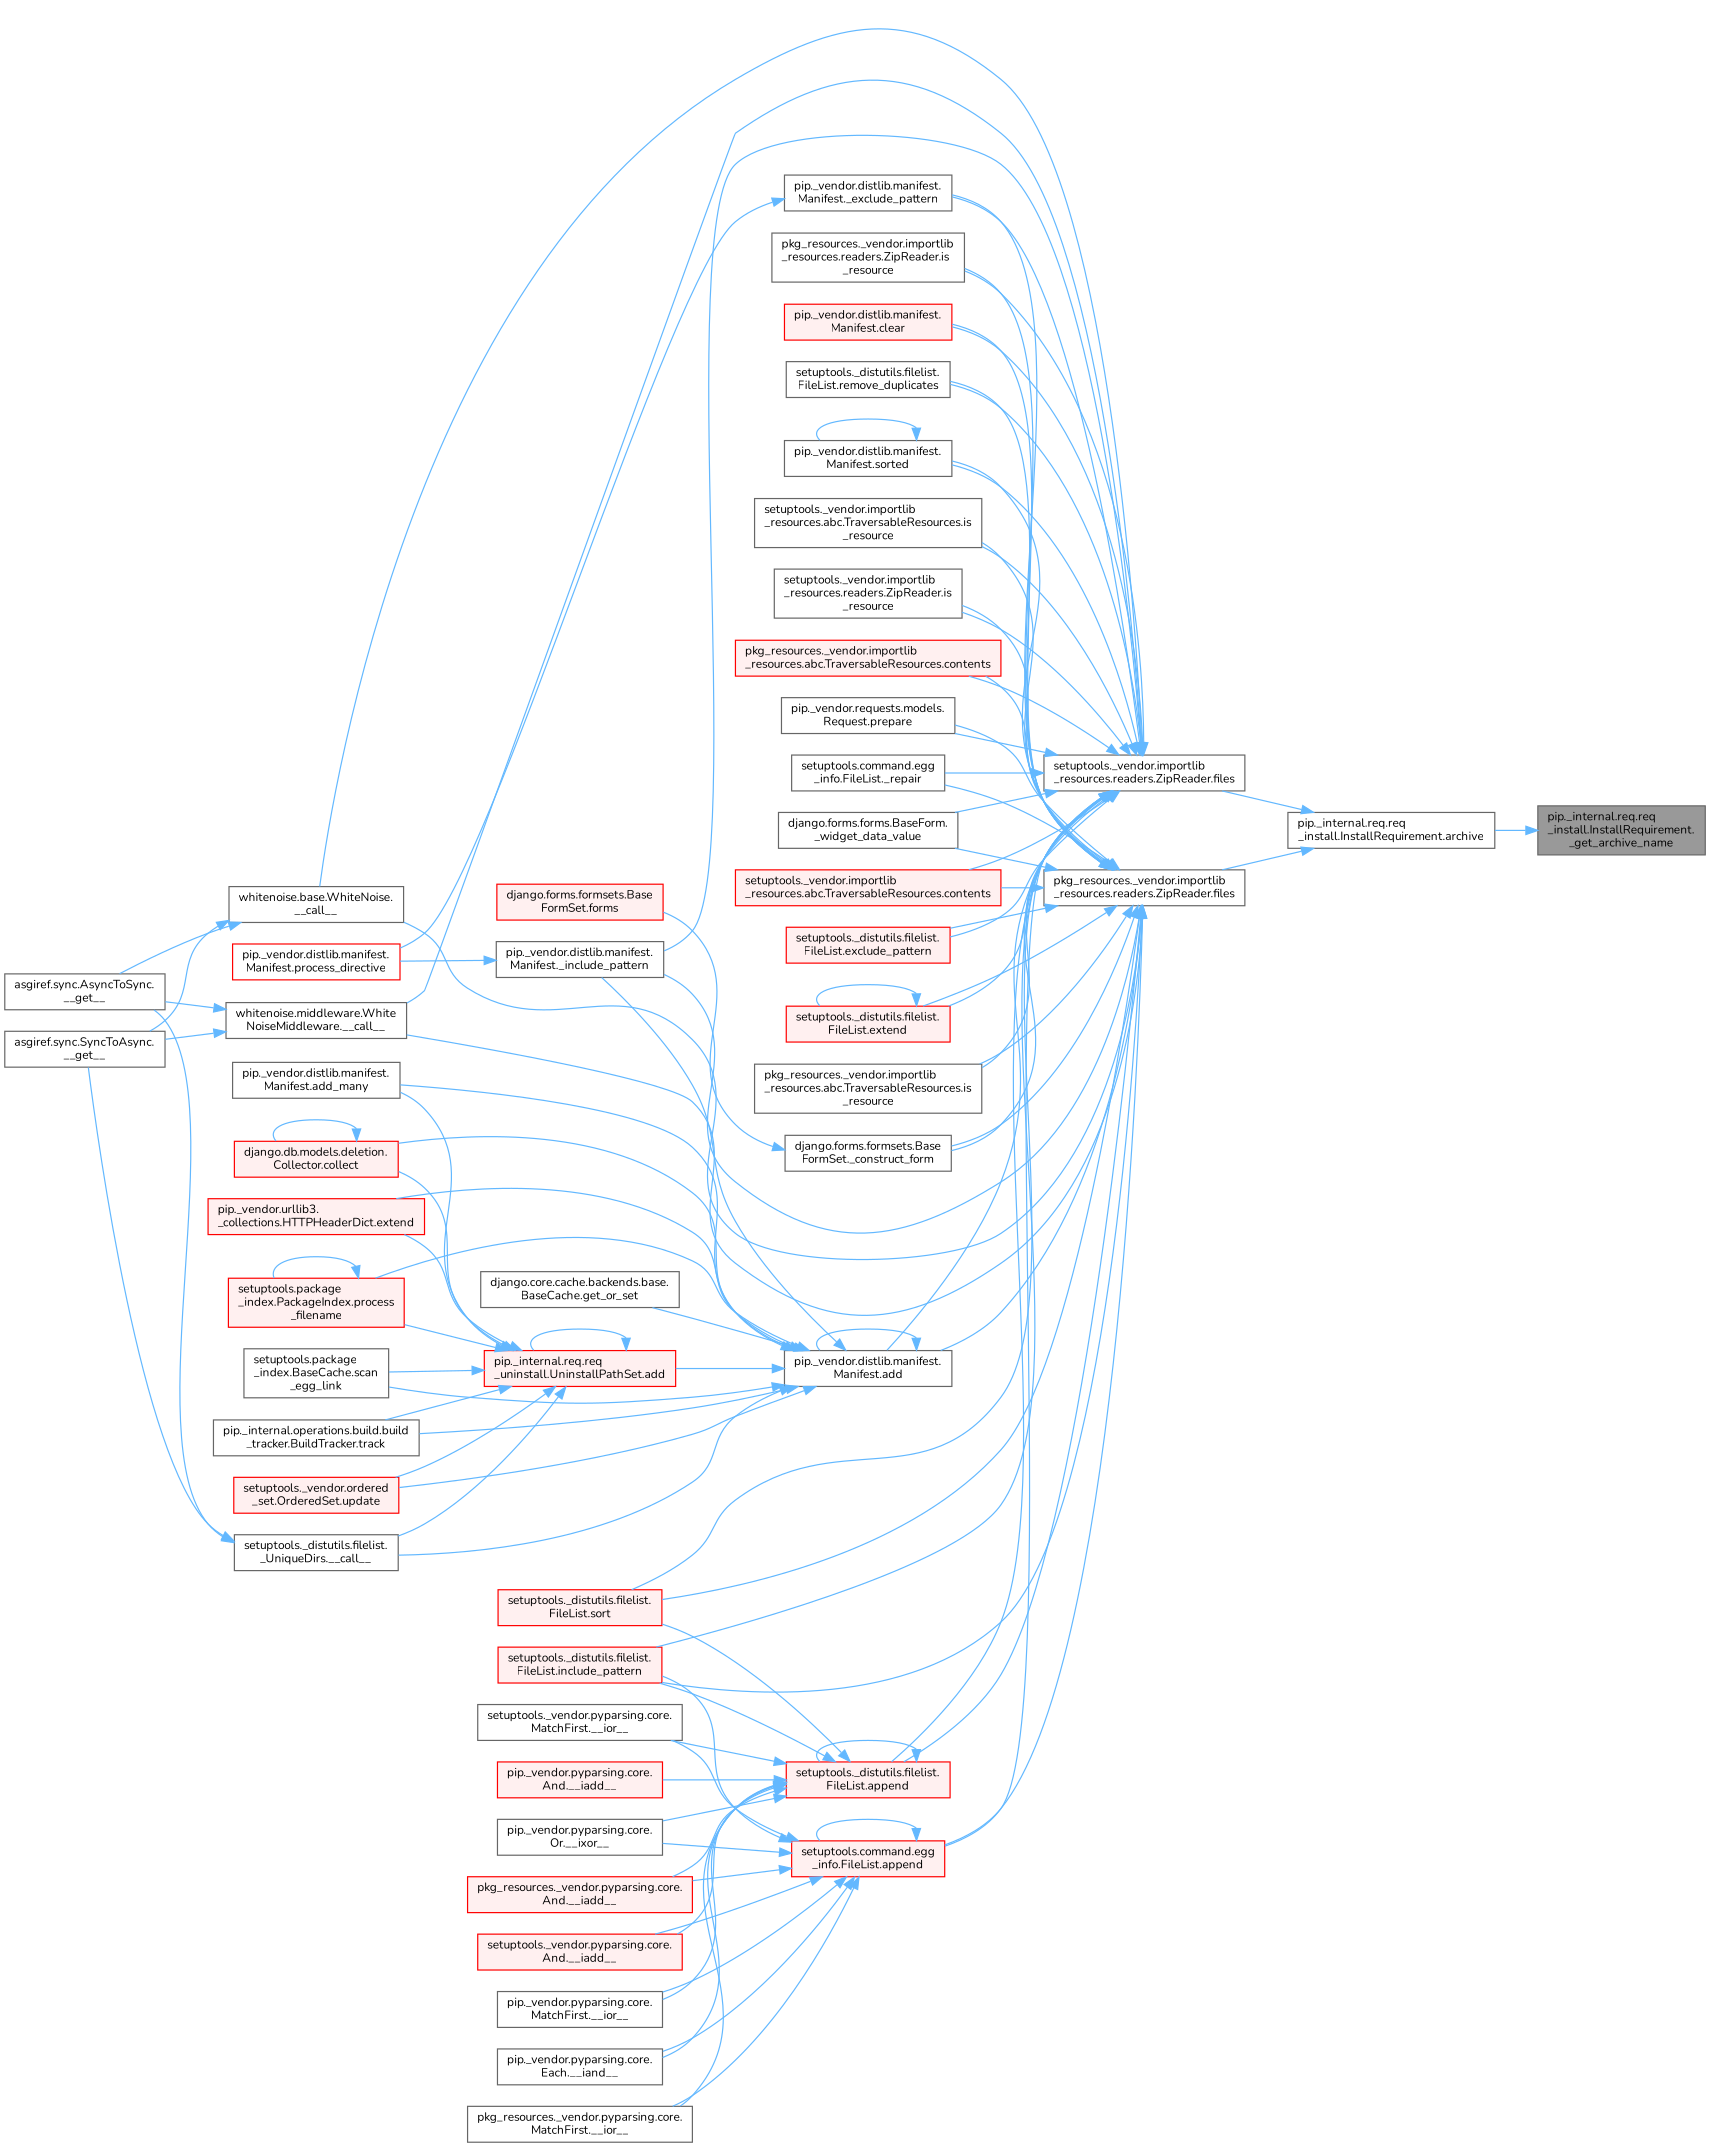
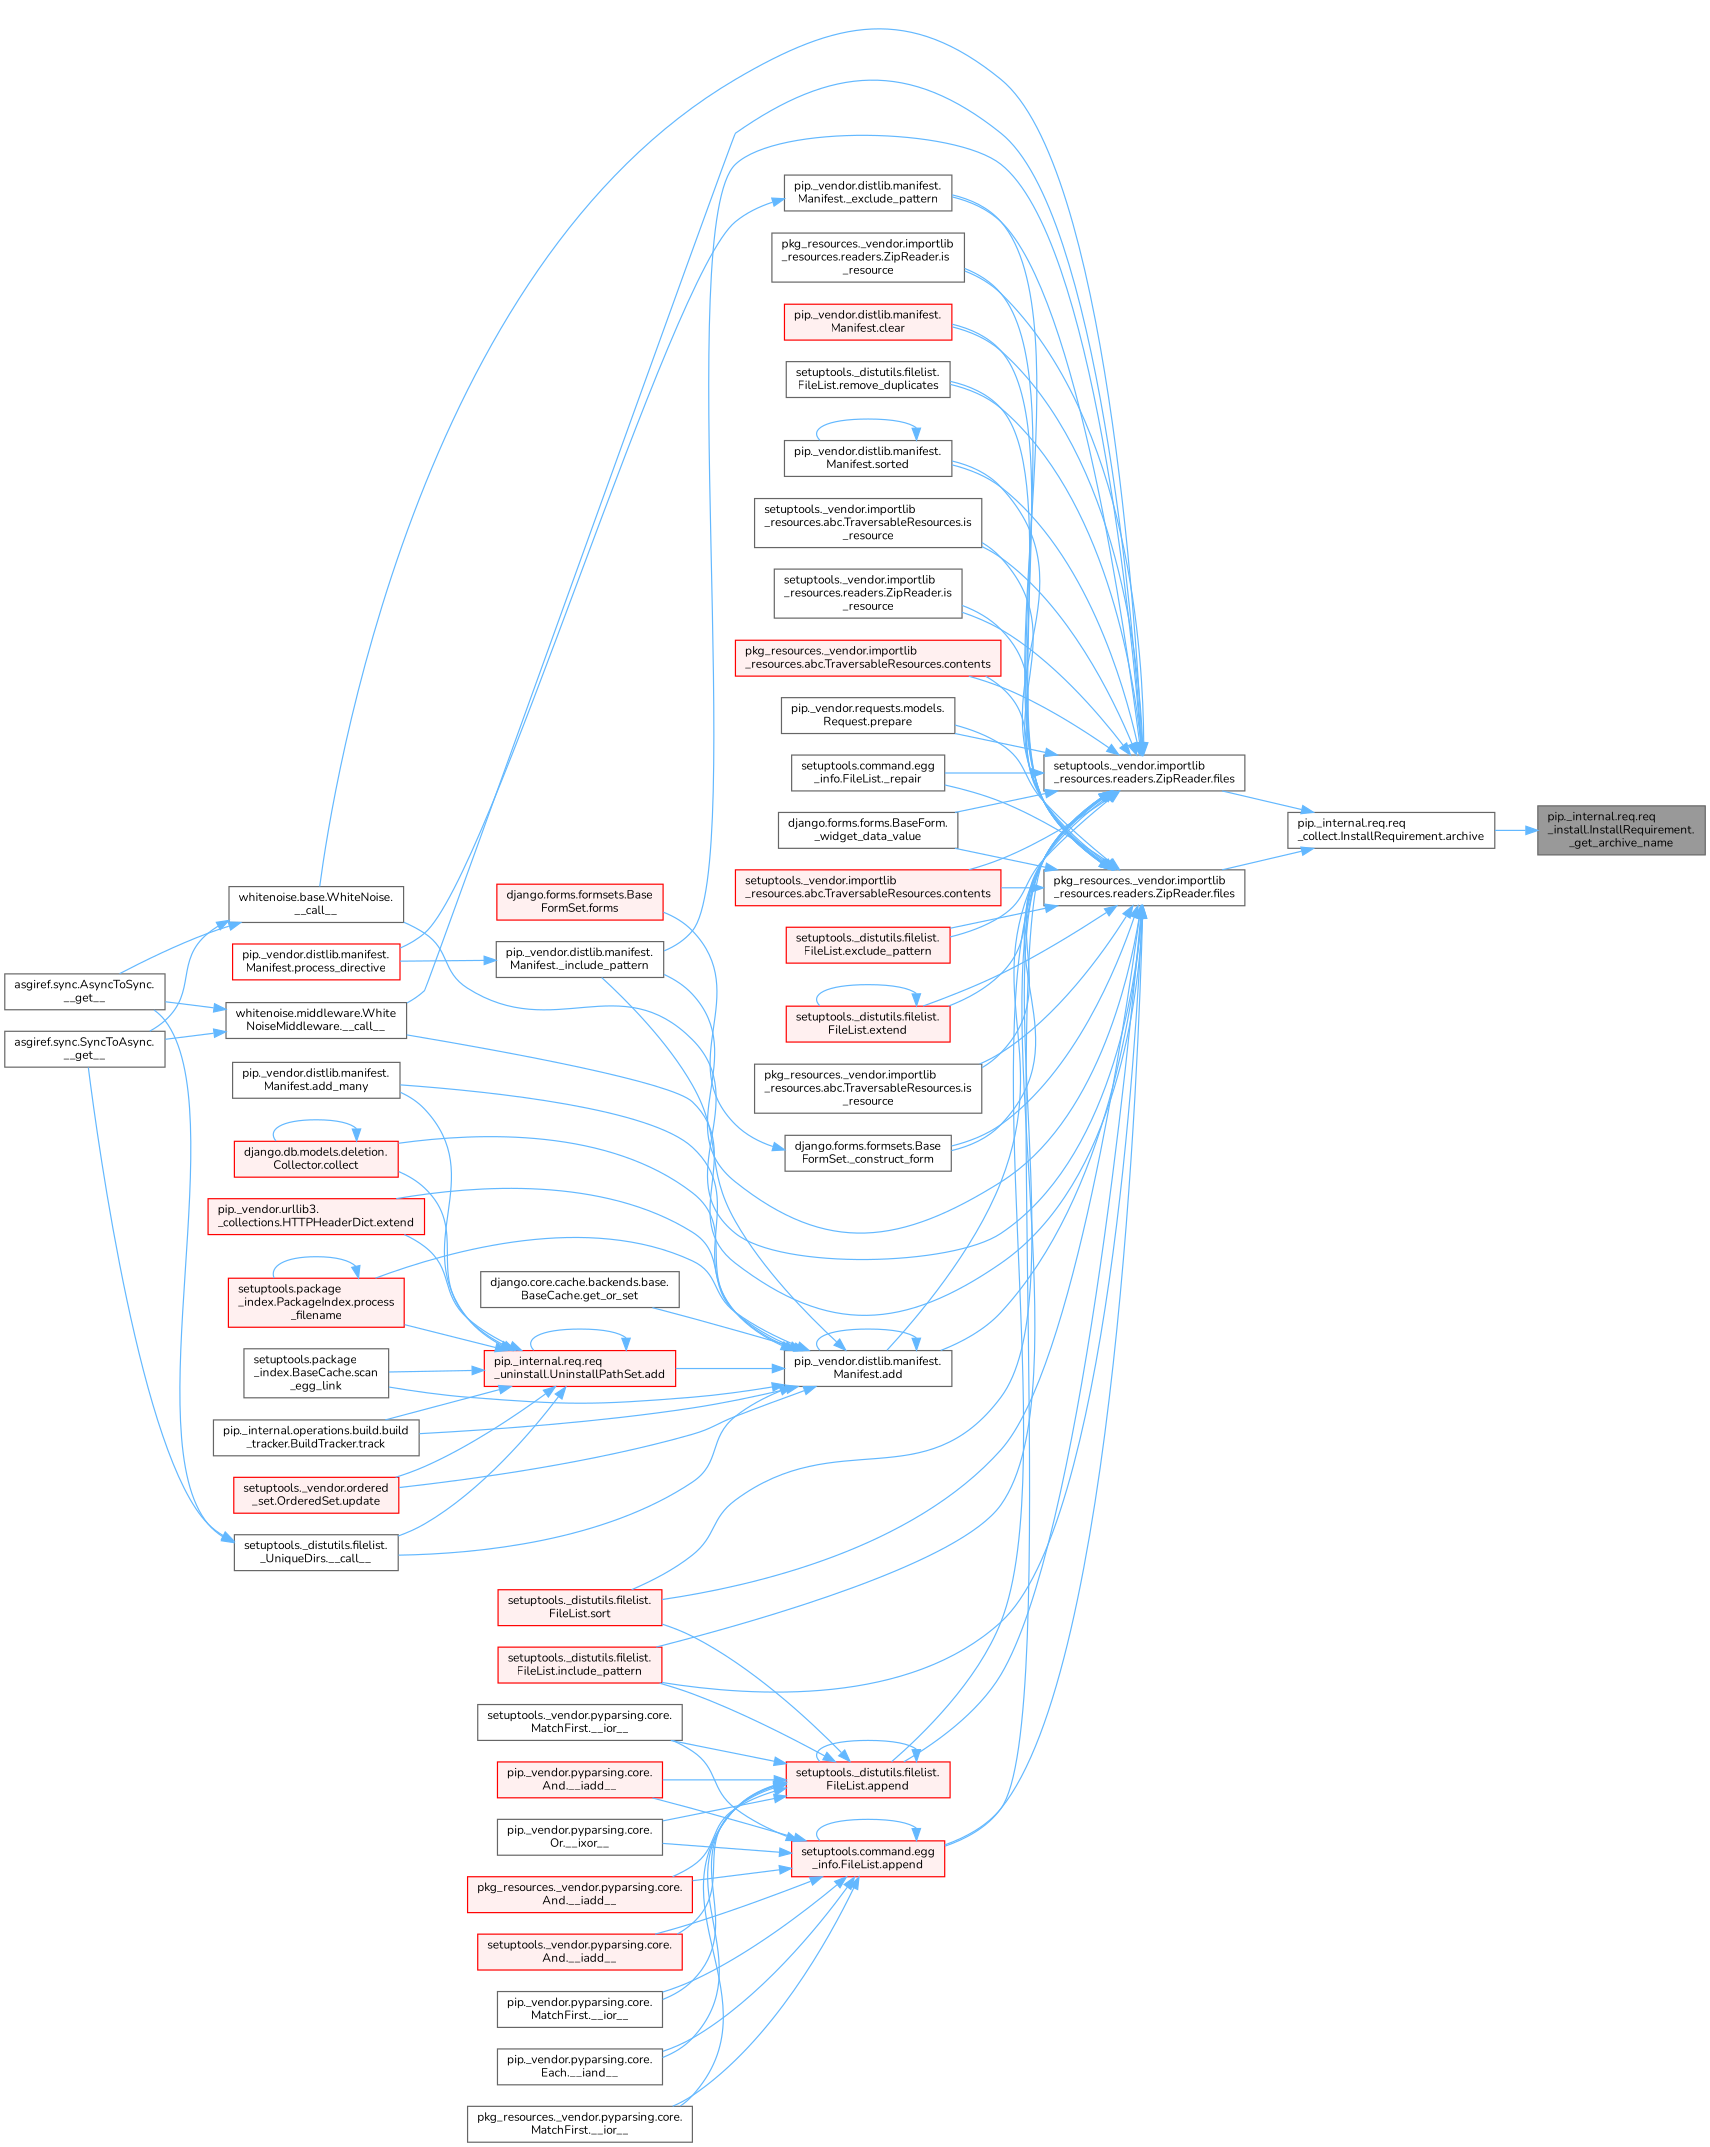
node "pip._internal.req.req _install.InstallRequirement.archive": label "pip._internal.req.req _install.InstallRequirement.archive" -> "pip._internal.req.req _collect.InstallRequirement.archive"
edge "setuptools._distutils.filelist. FileList.include_pattern" -> "setuptools.command.egg _info.FileList.append": now "pip._vendor.pyparsing.core. And.__iadd__" -> "setuptools.command.egg _info.FileList.append"
